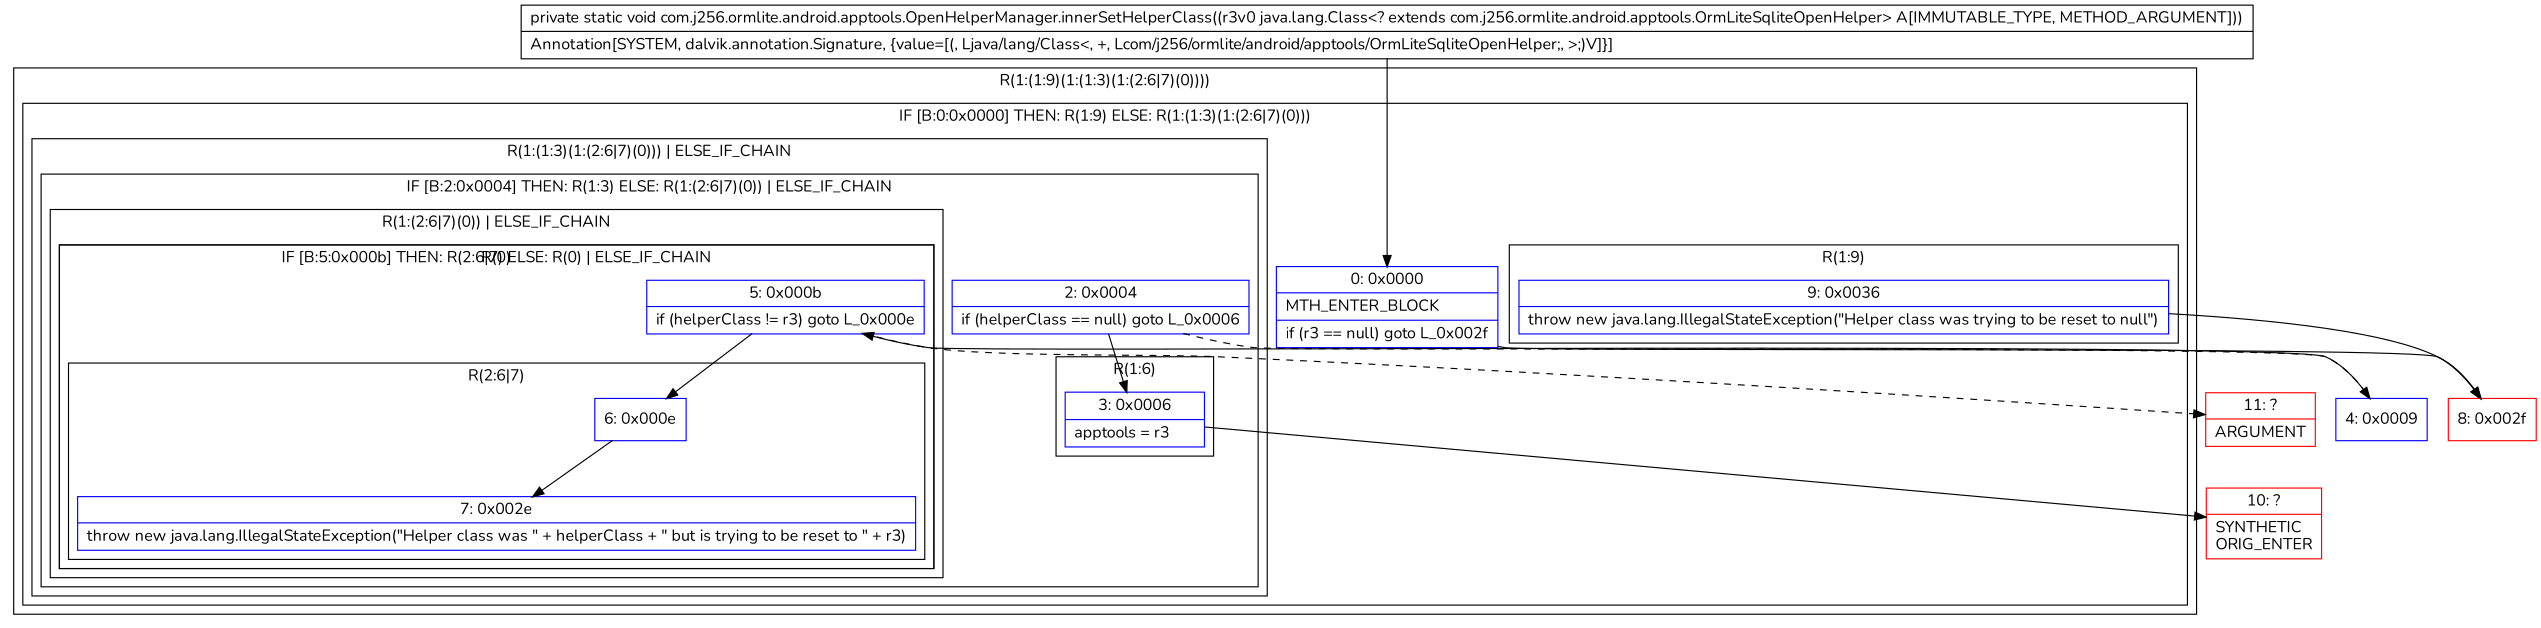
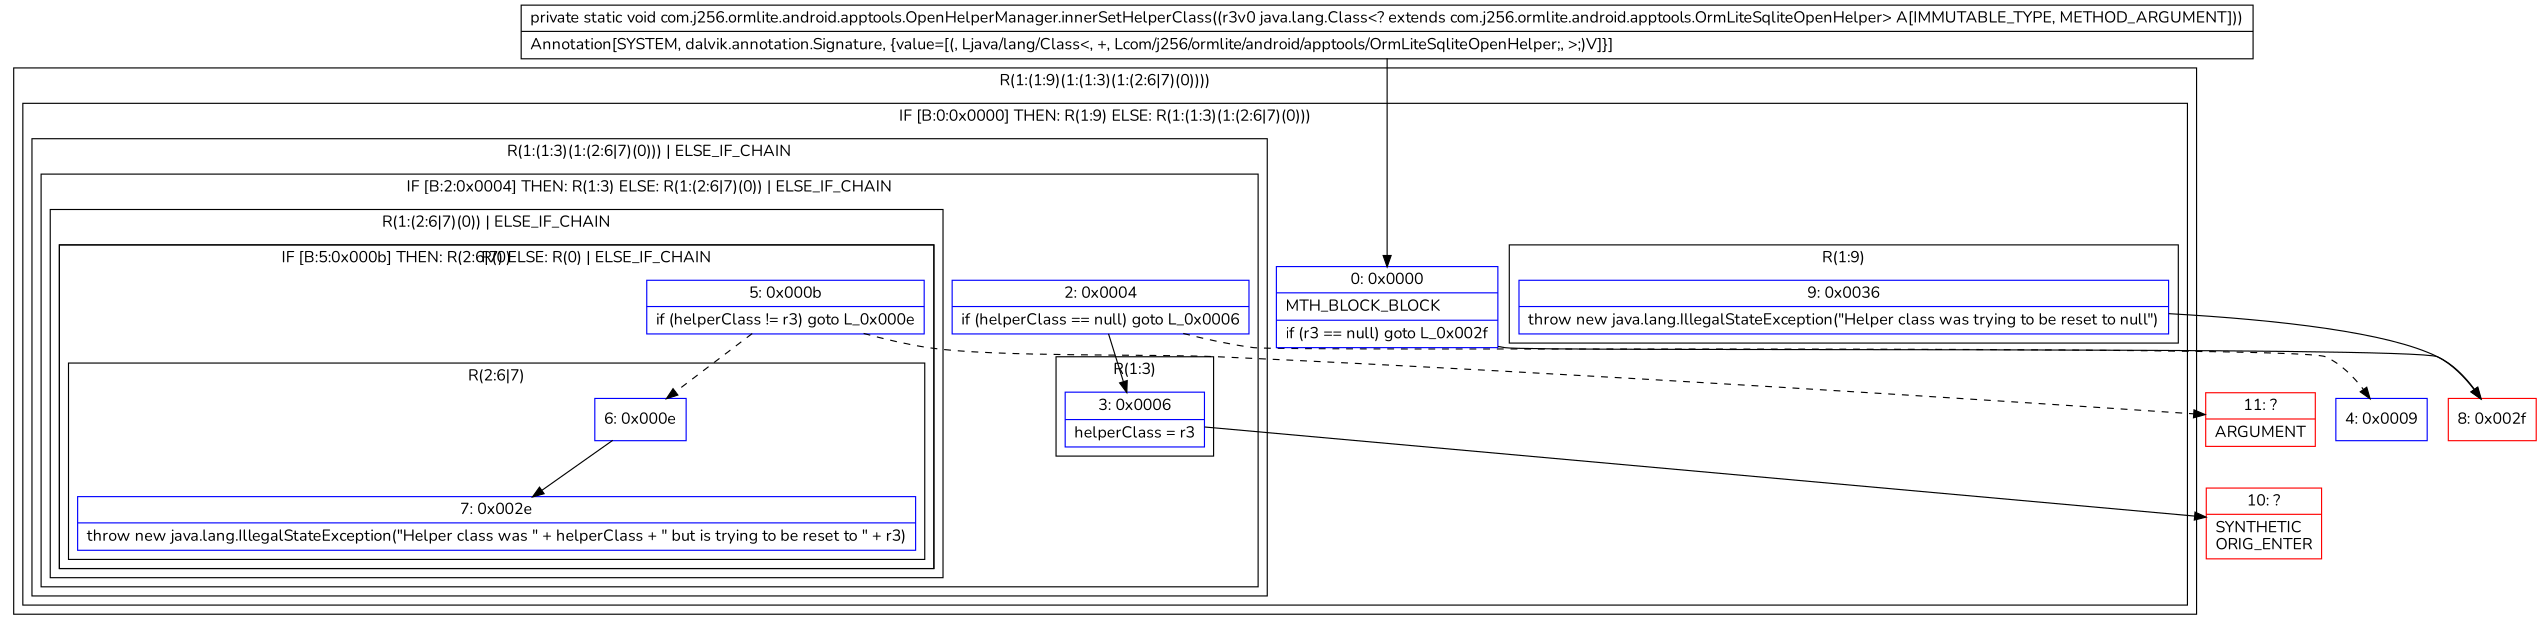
node "0: 0x0000": text "MTH_ENTER_BLOCK" -> "MTH_BLOCK_BLOCK"
edge "4: 0x0009" -> "5: 0x000b": removed
edge "5: 0x000b" -> "6: 0x000e": style solid -> dashed
cluster "R(1:6)": label "R(1:6)" -> "R(1:3)"
node "3: 0x0006": text "apptools = r3" -> "helperClass = r3"
